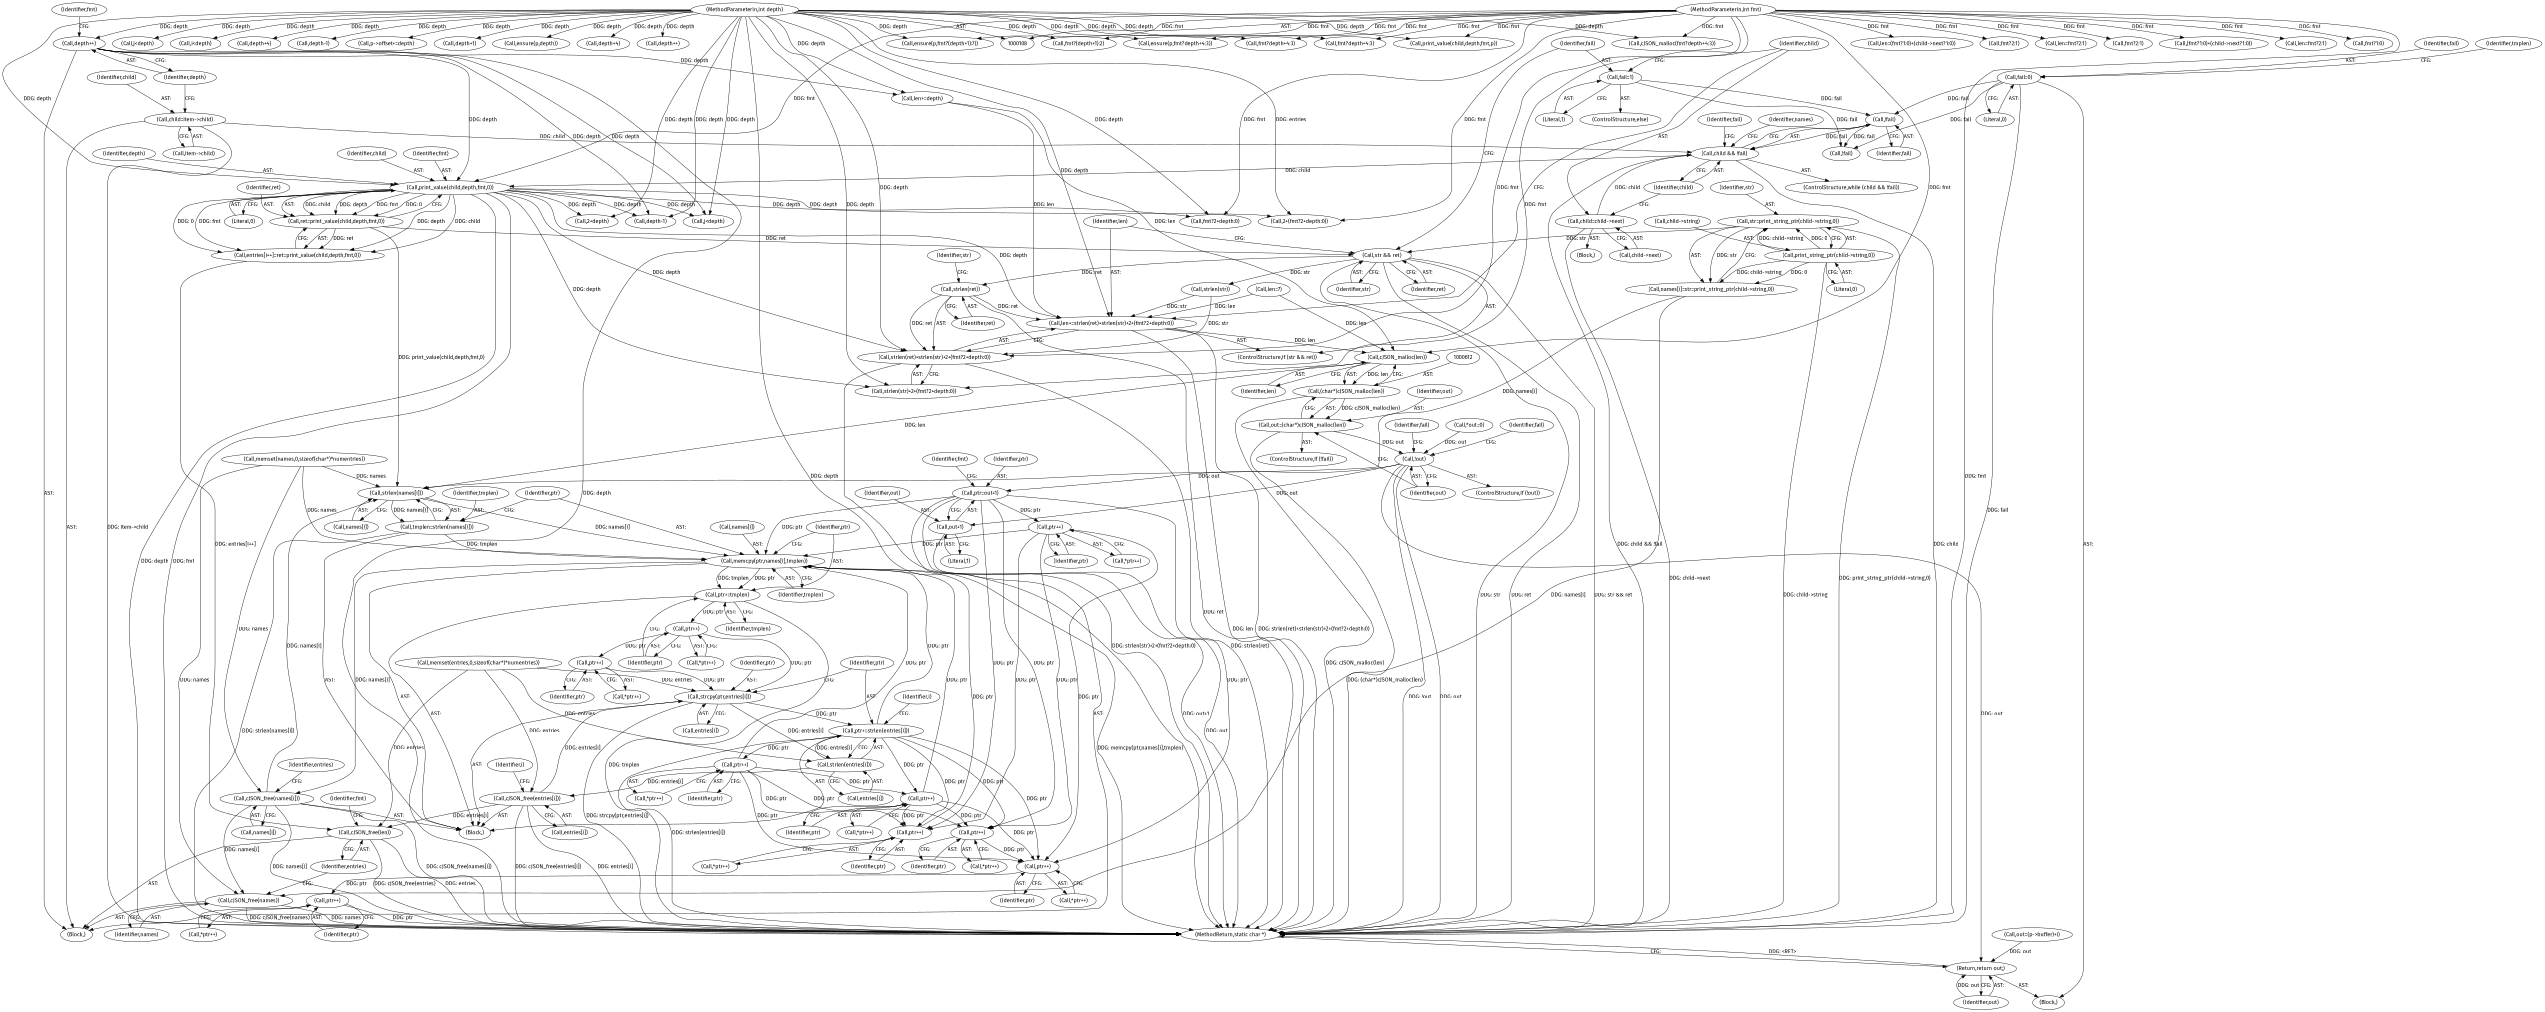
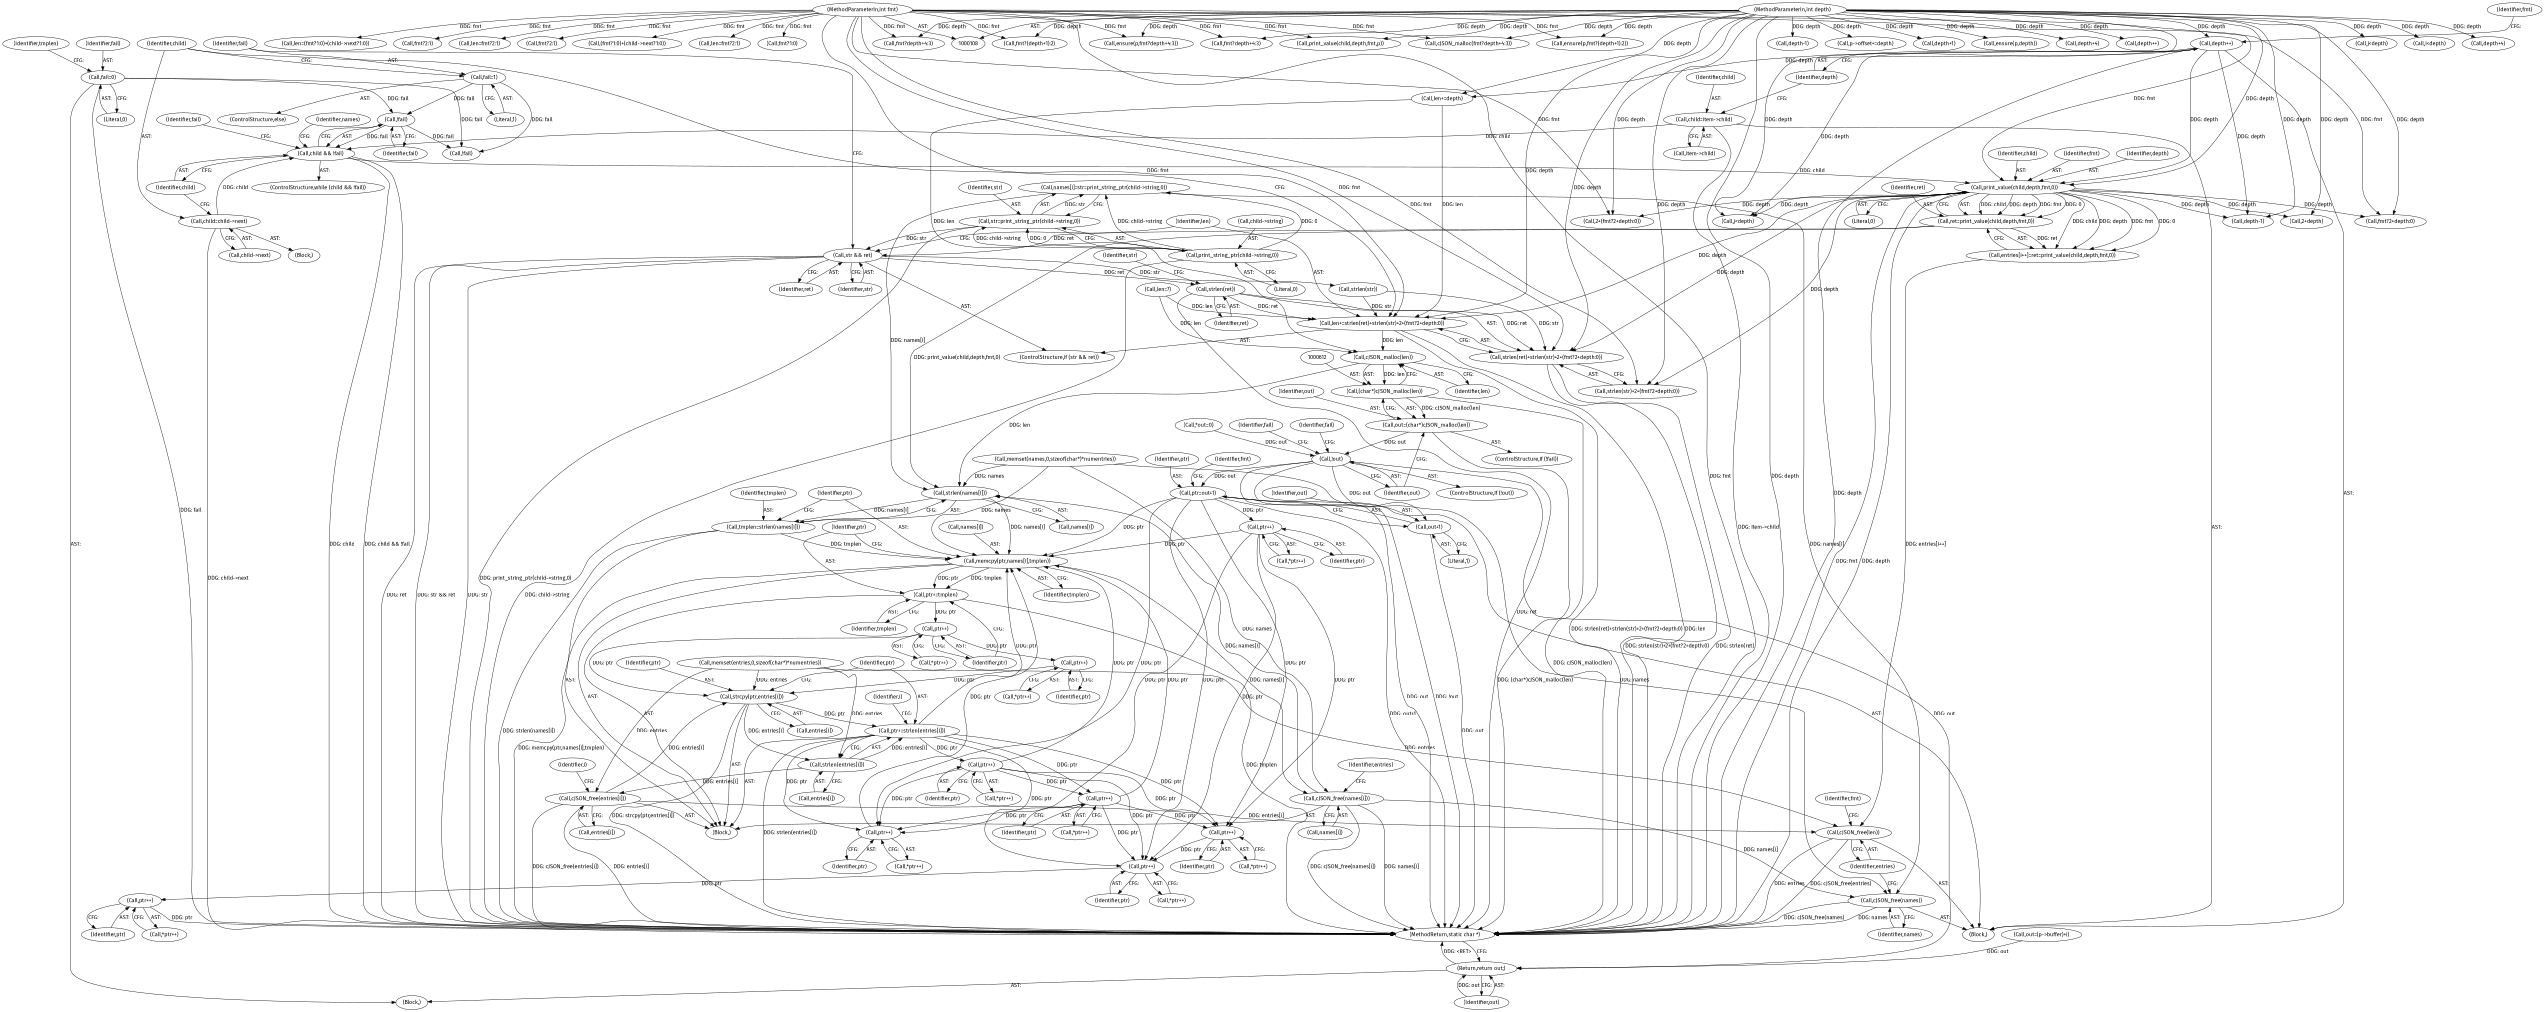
node "(Call,ensure(p,fmt?(depth+1):7))": label "(Call,ensure(p,fmt?(depth+1):7))" -> "(Call,ensure(p,fmt?(depth+1):2))"
edge "(MethodParameterIn,int depth)" -> "(Call,2+(fmt?2+depth:0))": label "DDG: entries" -> "DDG: depth"
edge "(MethodParameterIn,int fmt)" -> "(Call,cJSON_malloc(len))": now "(MethodParameterIn,int fmt)" -> "(Call,len+=strlen(ret)+strlen(str)+2+(fmt?2+depth:0))"
